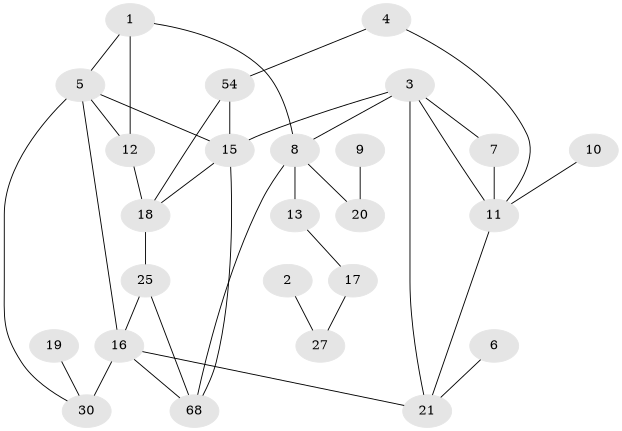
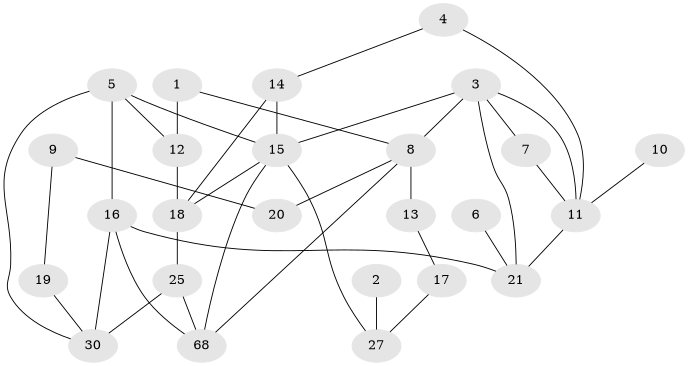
edge "1" -- "5": removed
node "54": label "54" -> "14"
edge "9" -- "19": added
edge "15" -- "27": added
edge "25" -- "16": now "25" -- "30"
